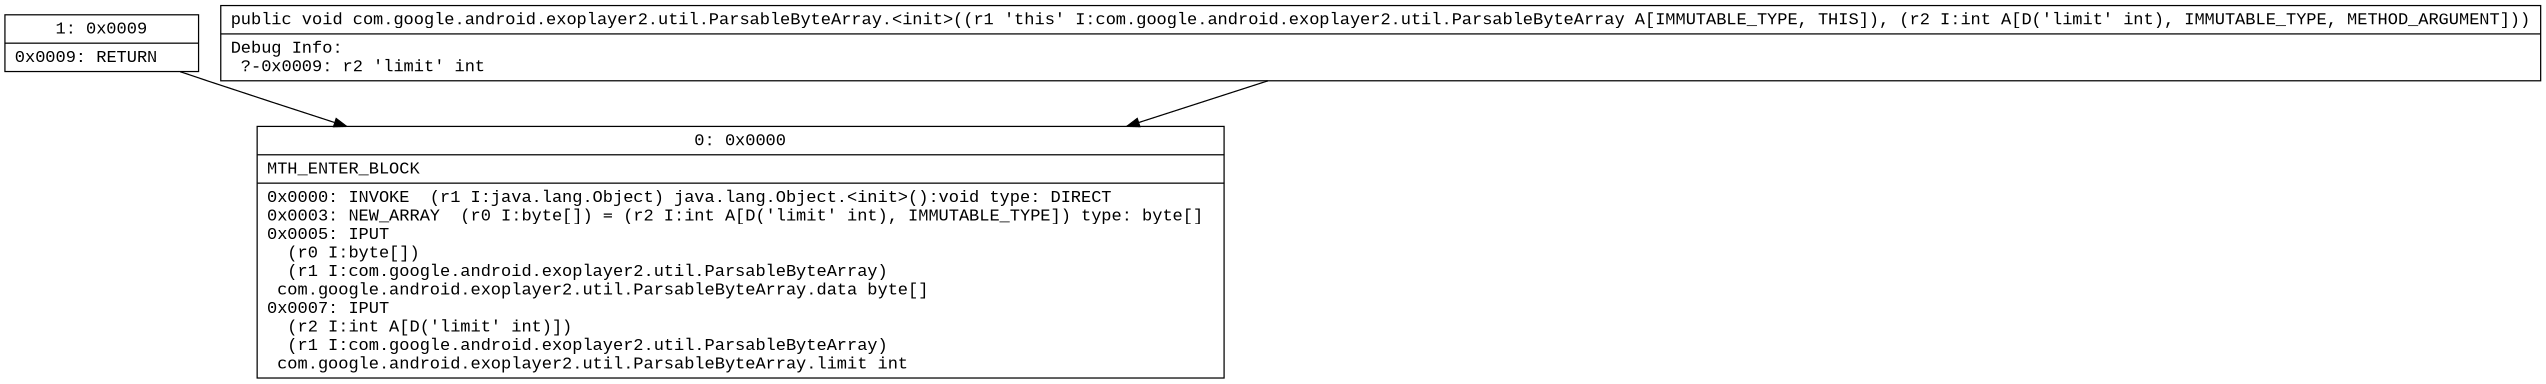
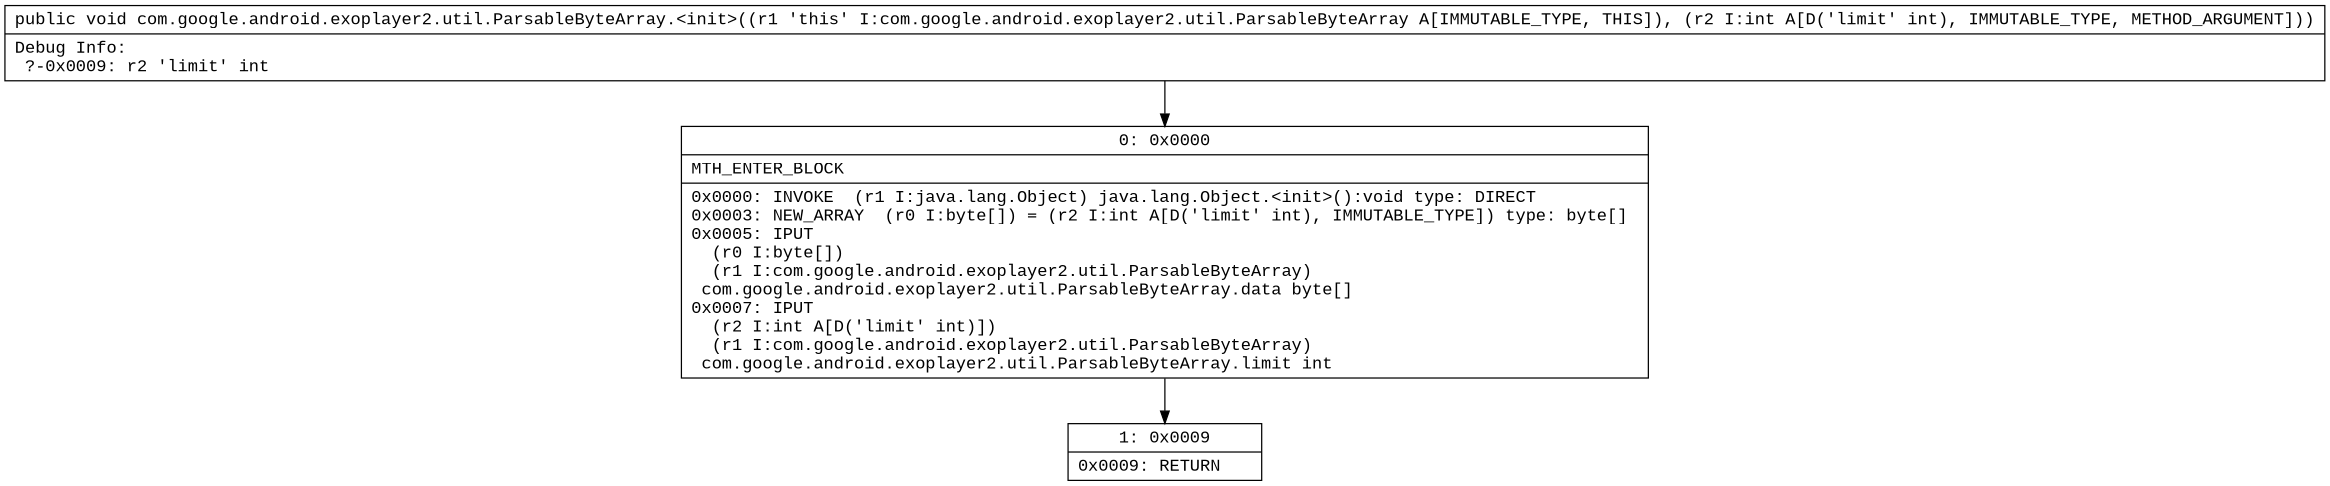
edge "1: 0x0009" -> "0: 0x0000": reversed
